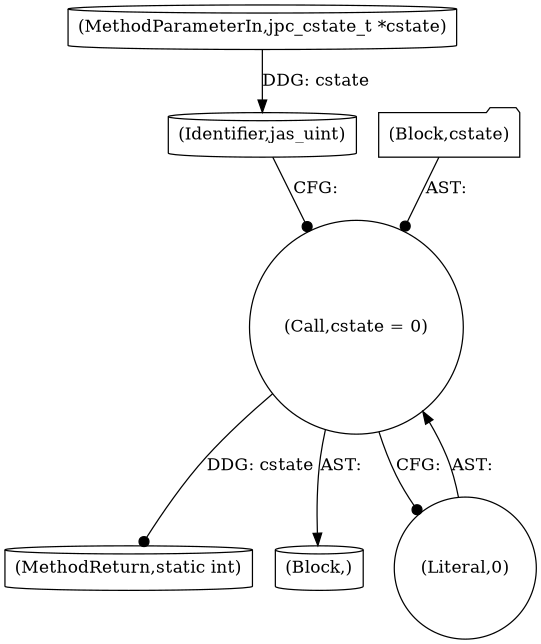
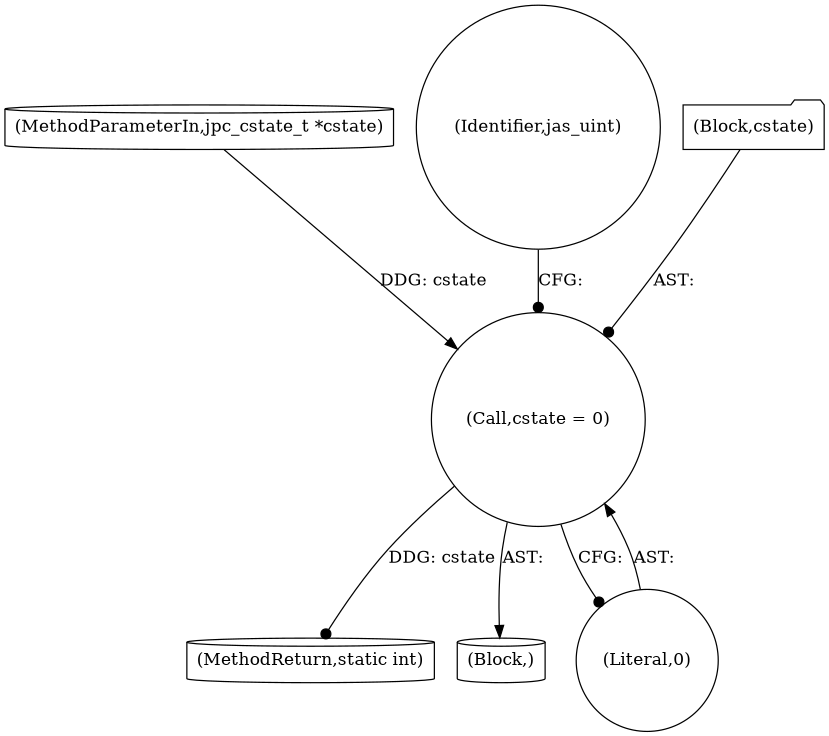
edge "(MethodParameterIn,jpc_cstate_t *cstate)" -> "(Identifier,jas_uint)": now "(MethodParameterIn,jpc_cstate_t *cstate)" -> "(Call,cstate = 0)"
node "(Identifier,jas_uint)": shape cylinder -> circle
